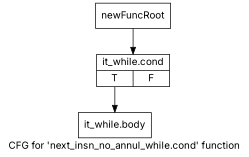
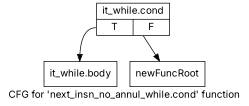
edge "newFuncRoot" -> "it_while.cond": reversed
